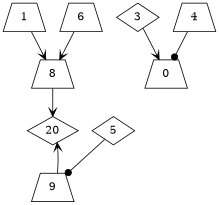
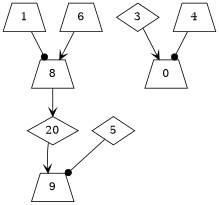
edge "1" -> "8": arrowhead vee -> dot
edge "9" -> "20": reversed
